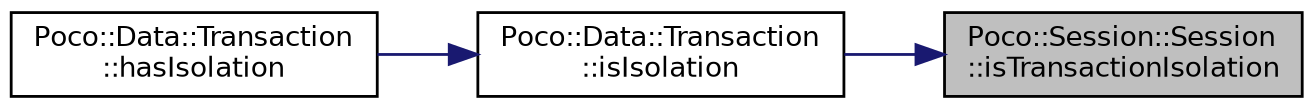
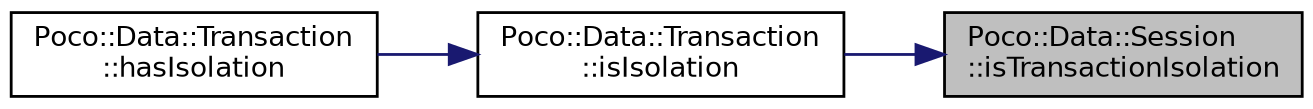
node "Poco::Session::Session ::isTransactionIsolation": label "Poco::Session::Session ::isTransactionIsolation" -> "Poco::Data::Session ::isTransactionIsolation"
